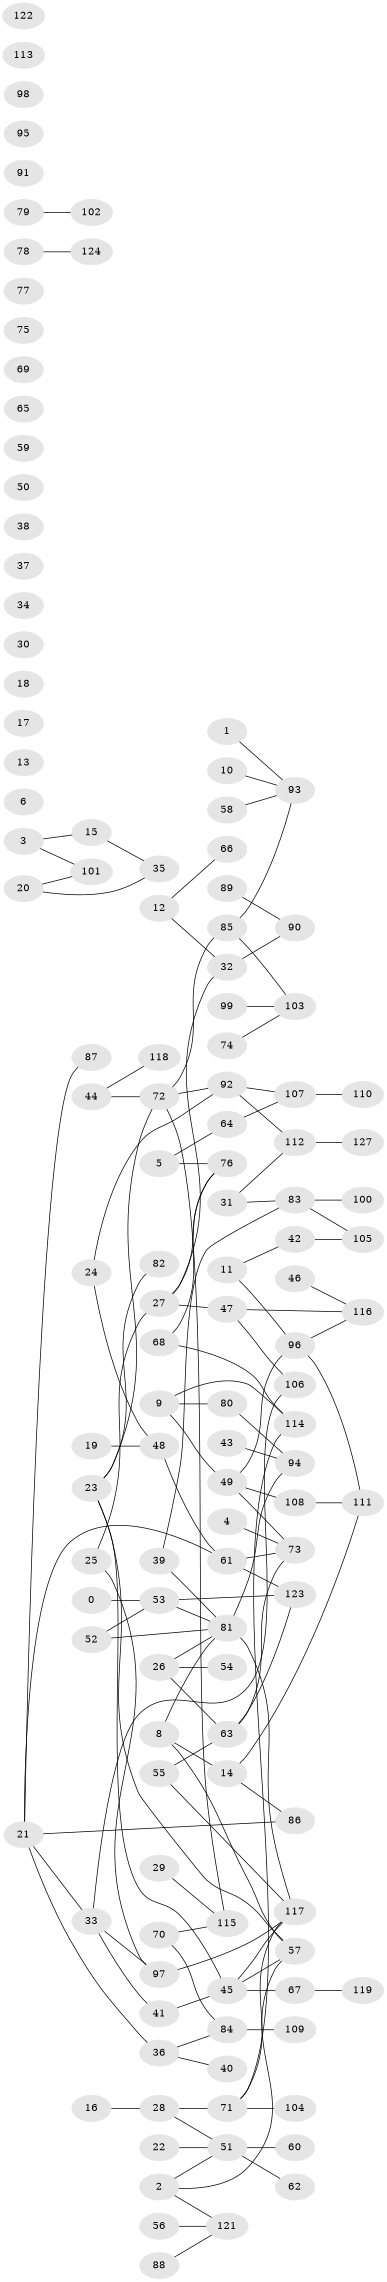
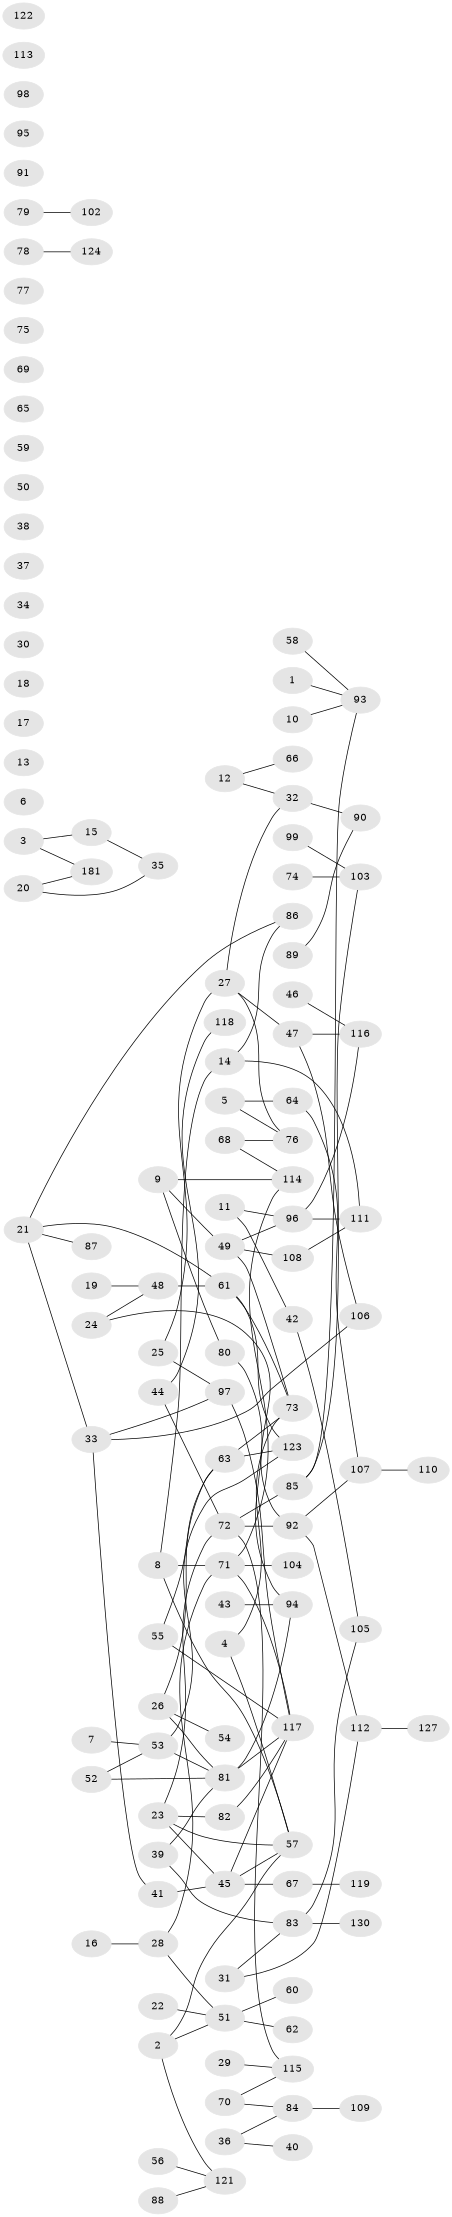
node "101": label "101" -> "181"
node "100": label "100" -> "130"
node "0": label "0" -> "7"
edge "81" -- "8": now "71" -- "8"
edge "4" -- "57": added
edge "117" -- "82": added
edge "21" -- "36": removed
